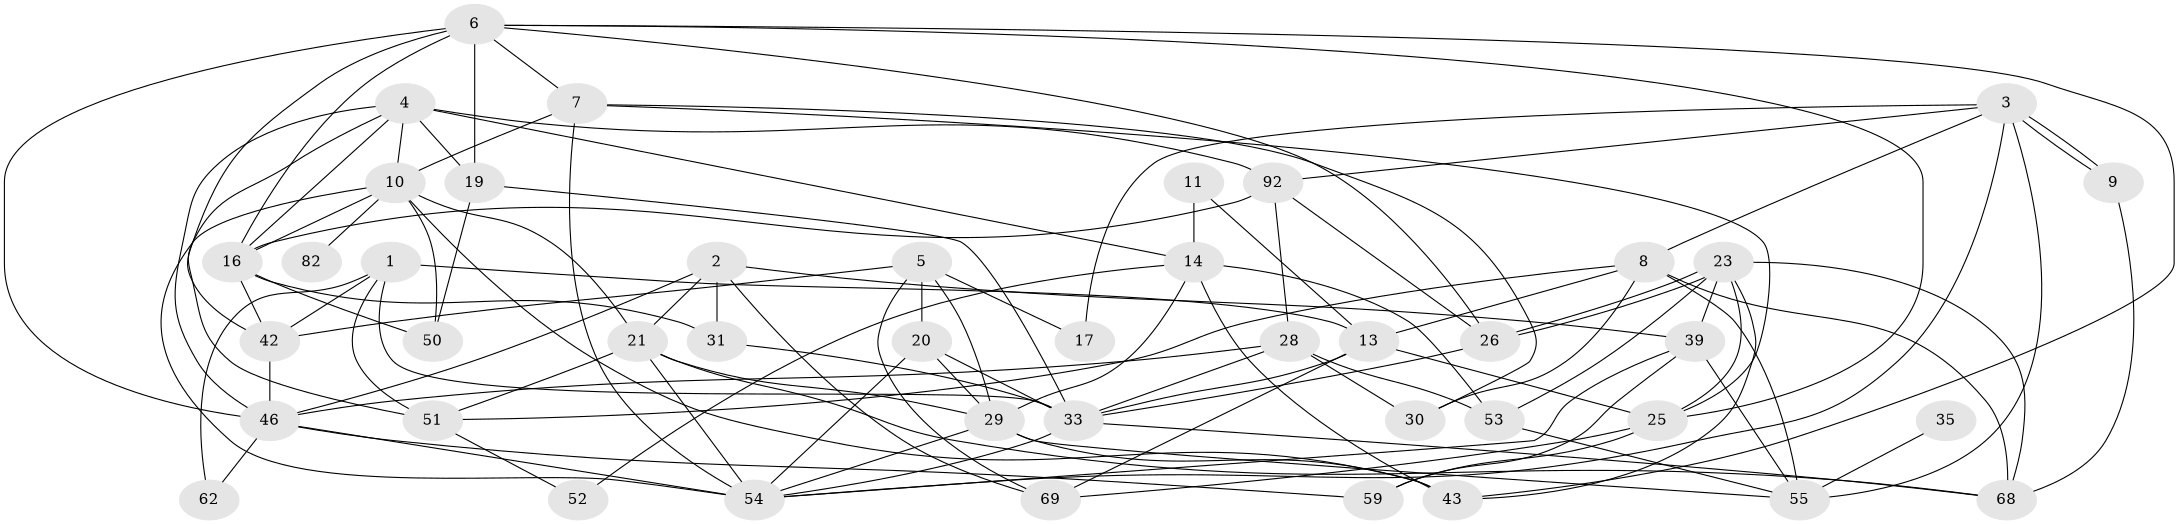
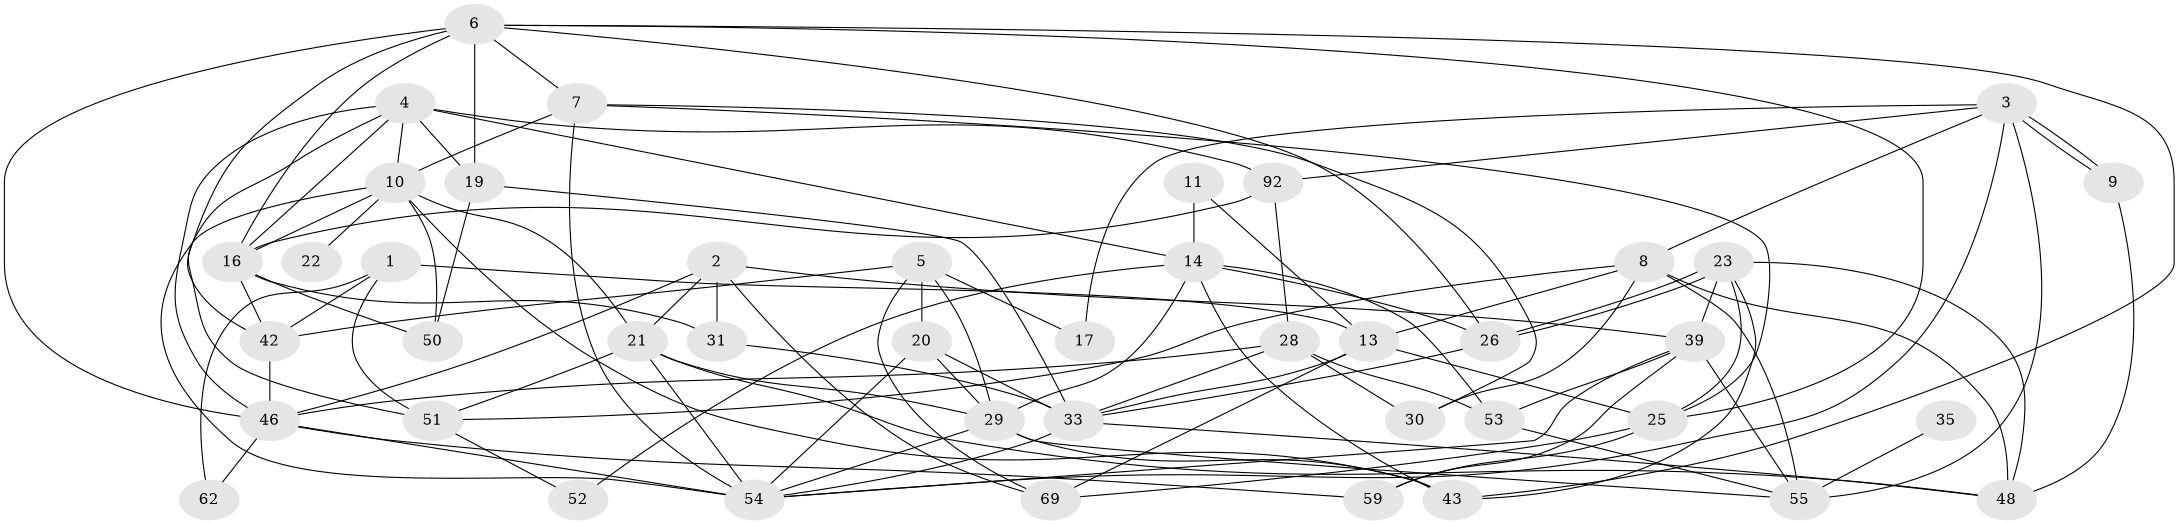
node "82": label "82" -> "22"
edge "92" -- "26": now "14" -- "26"
edge "23" -- "53": now "39" -- "53"
edge "1" -- "33": removed
node "68": label "68" -> "48"
